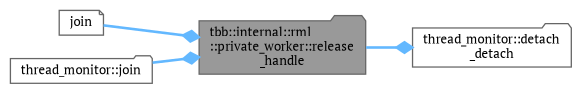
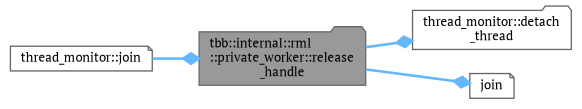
edge "join" -> "tbb::internal::rml ::private_worker::release _handle": reversed
node "thread_monitor::detach _detach": label "thread_monitor::detach _detach" -> "thread_monitor::detach _thread"
node "thread_monitor::join": shape folder -> note
